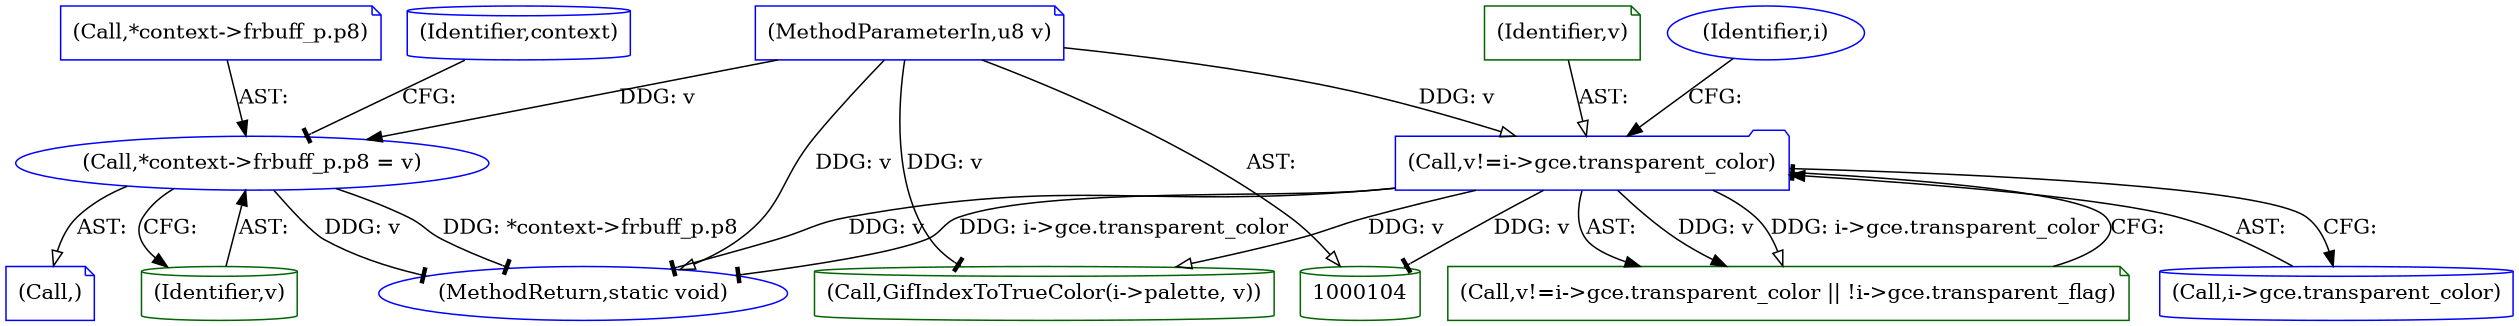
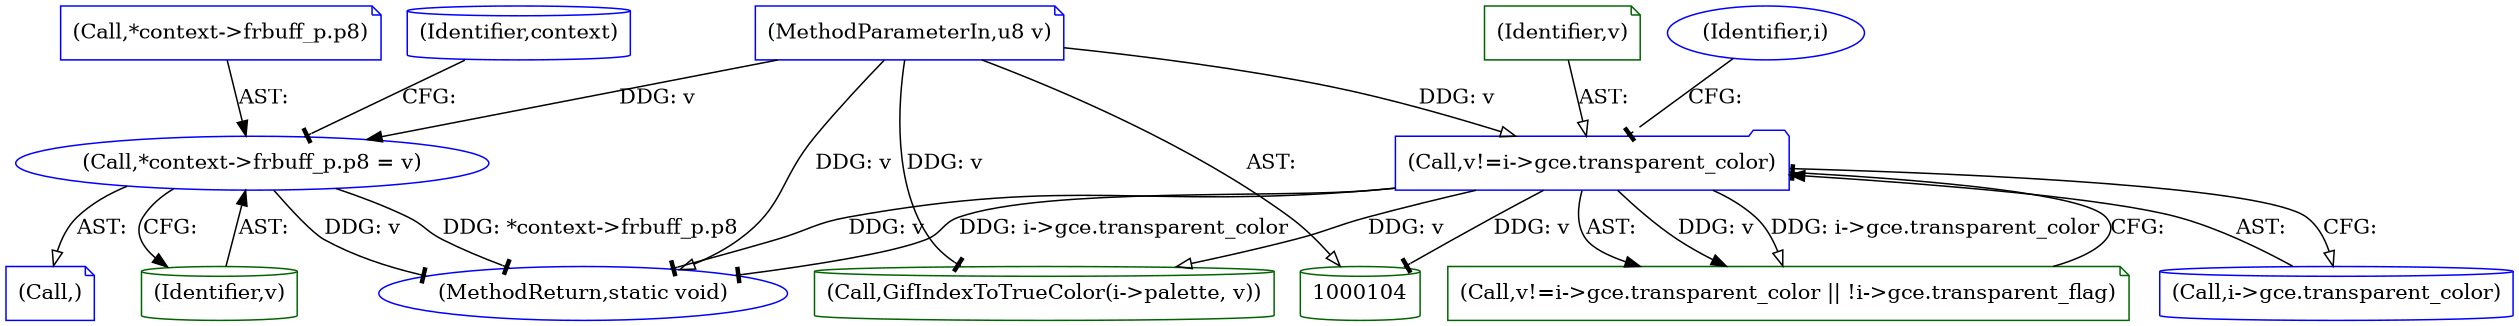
edge "(Identifier,i)" -> "(Call,v!=i->gce.transparent_color)": arrowhead normal -> tee
edge "(Call,v!=i->gce.transparent_color)" -> "(Call,i->gce.transparent_color)": arrowhead normal -> onormal
